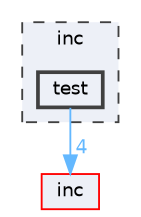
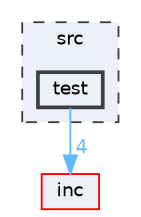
cluster "inc": label "inc" -> "src"
